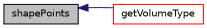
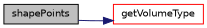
edge "getVolumeType" -> "shapePoints": reversed
